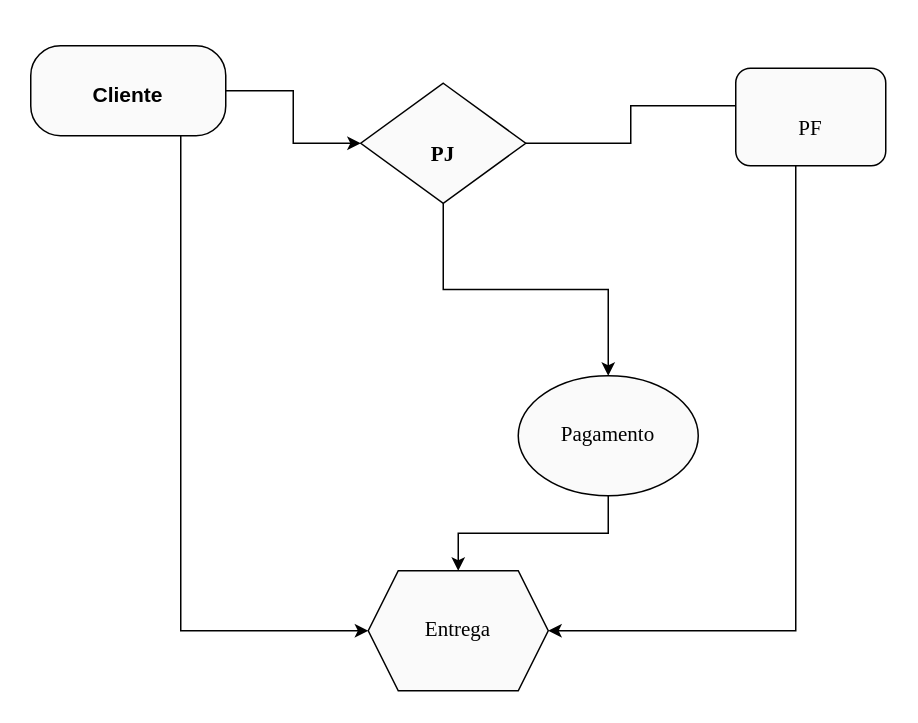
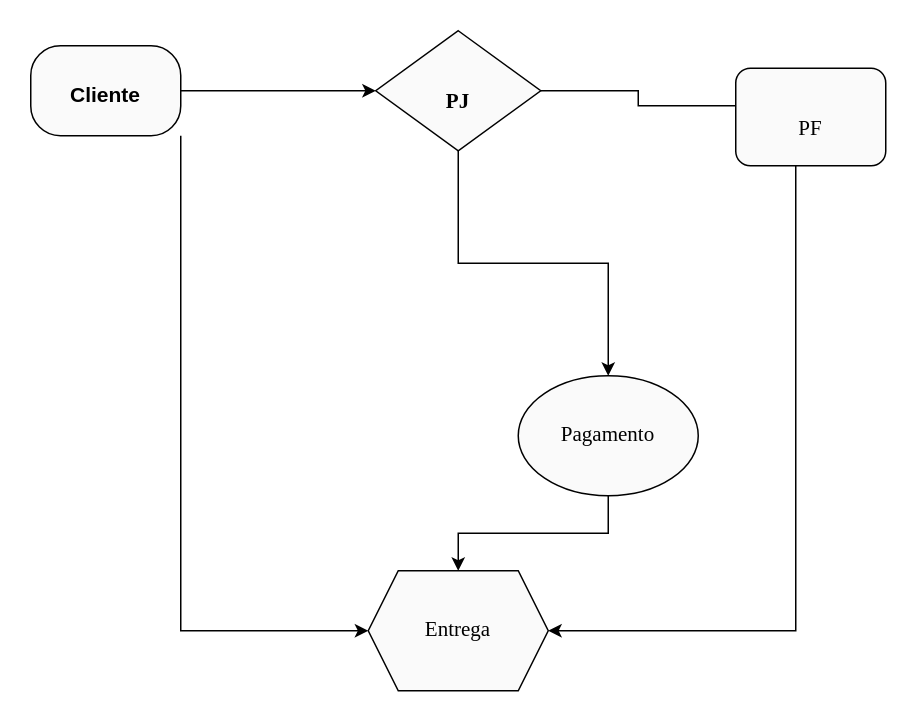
node "Cliente": size 195x90 -> 150x90
node "PJ": moved (443, 143) -> (458, 91)
